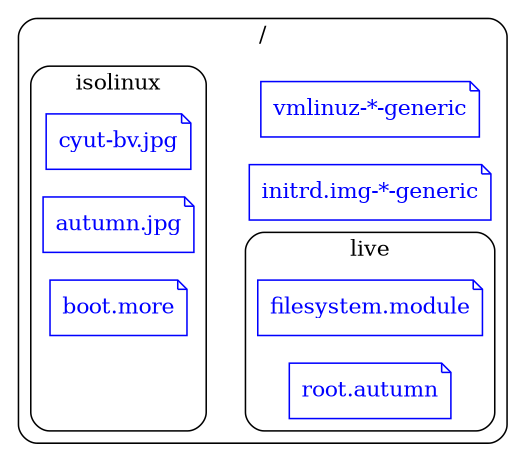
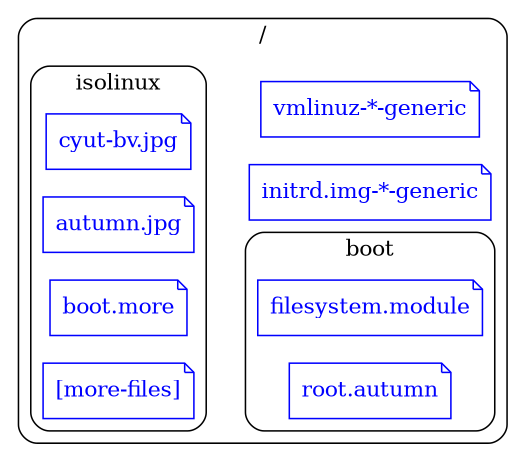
cluster "live": label "live" -> "boot"
node "[more-files]": added
